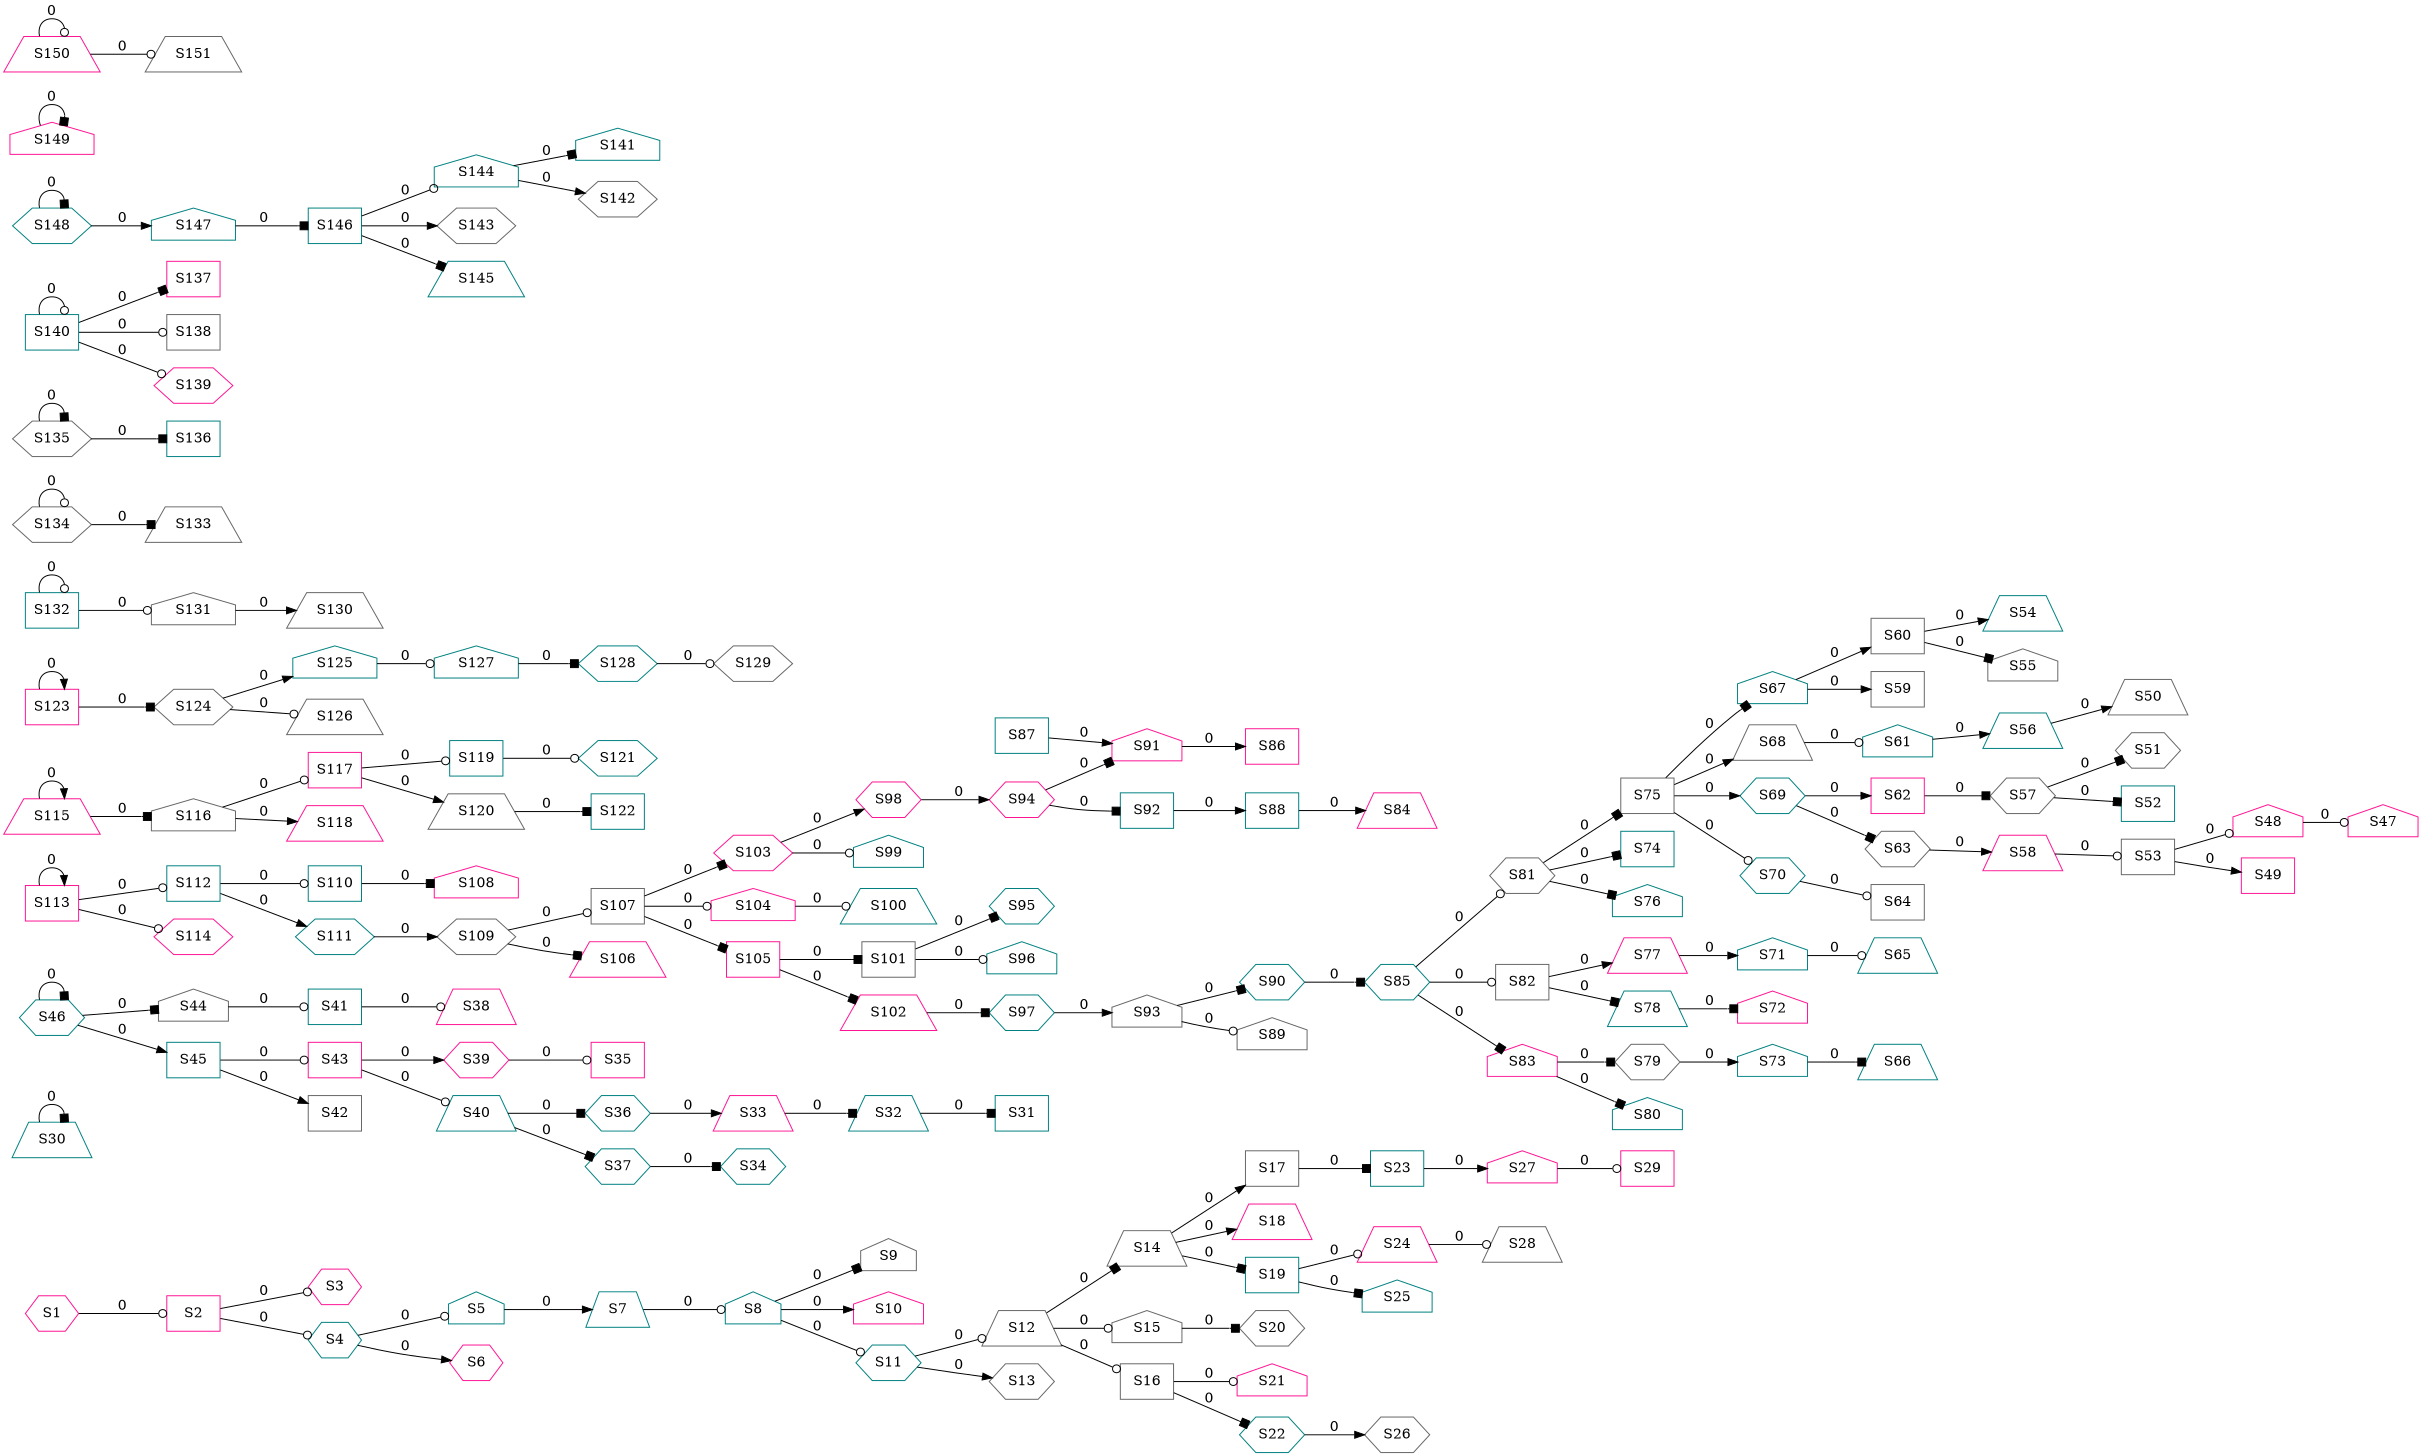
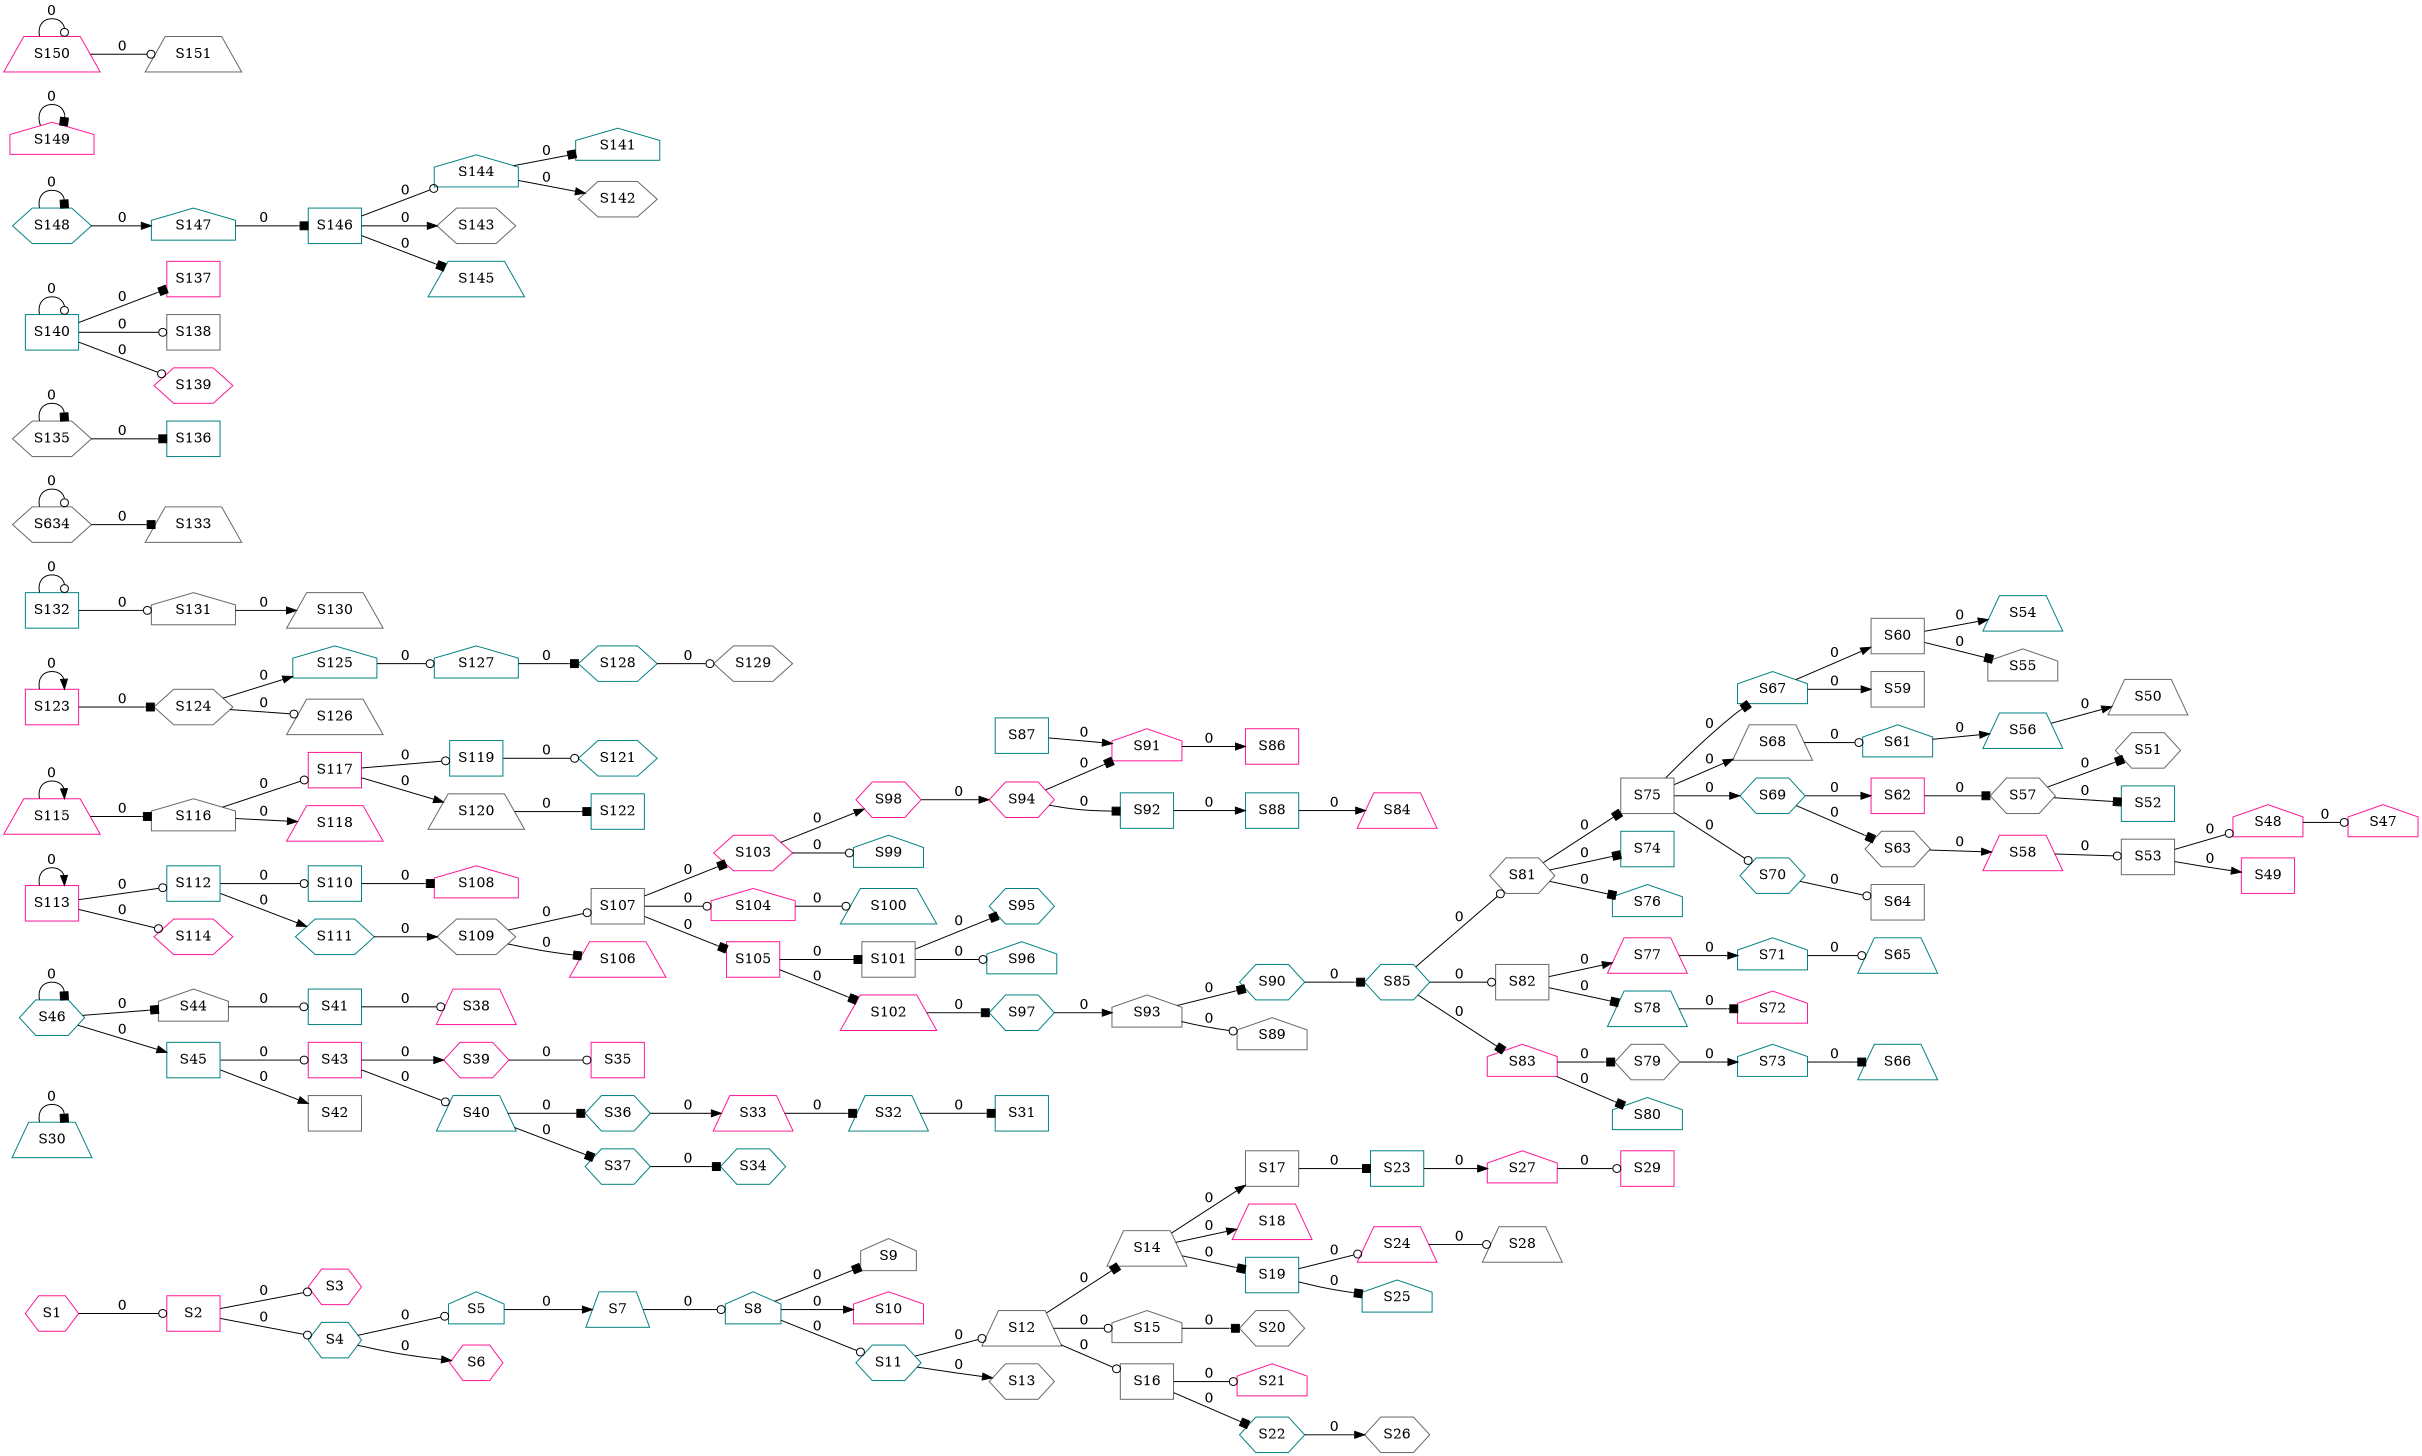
node "S134": label "S134" -> "S634"
